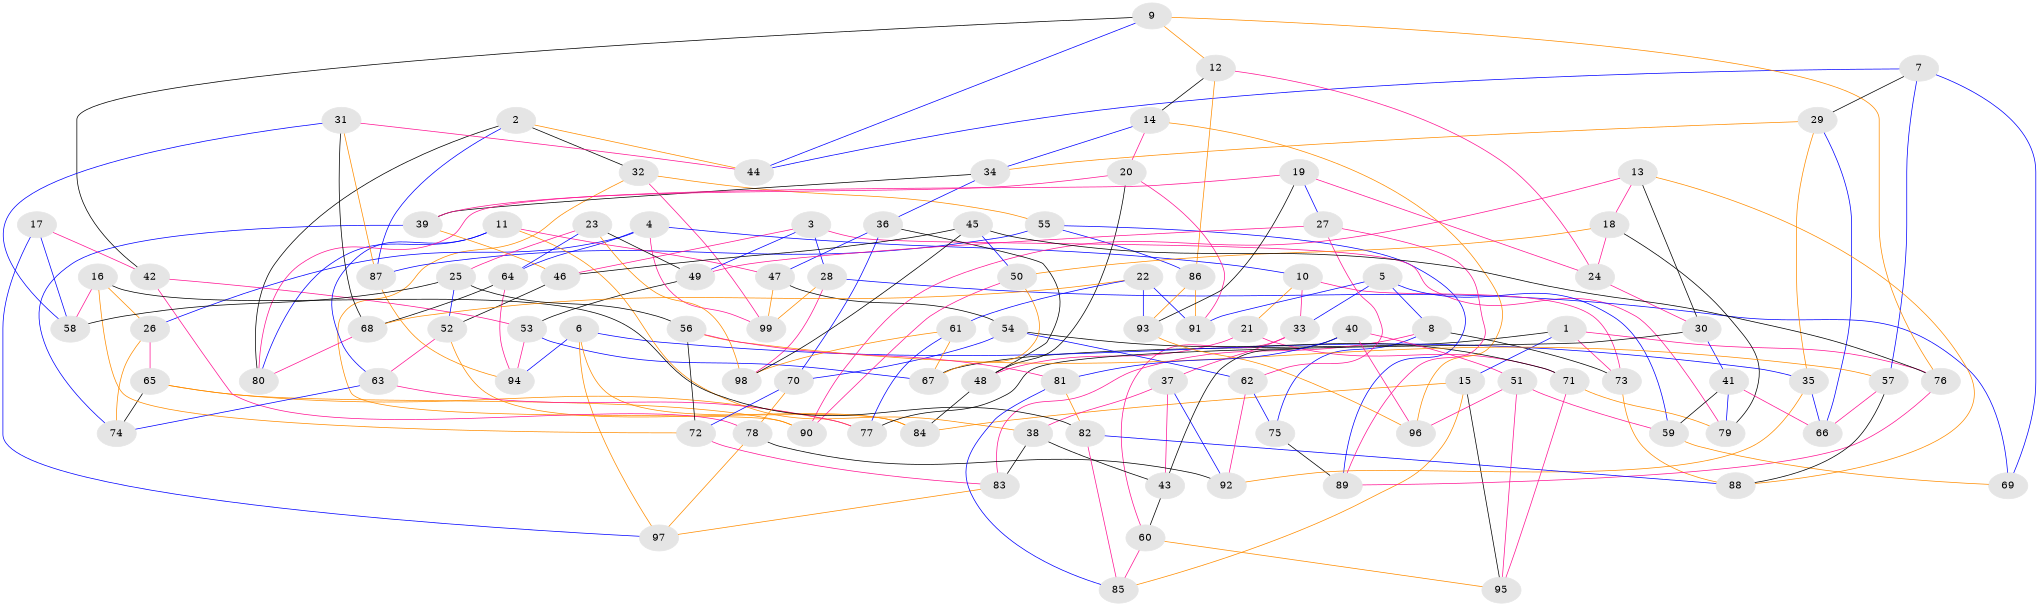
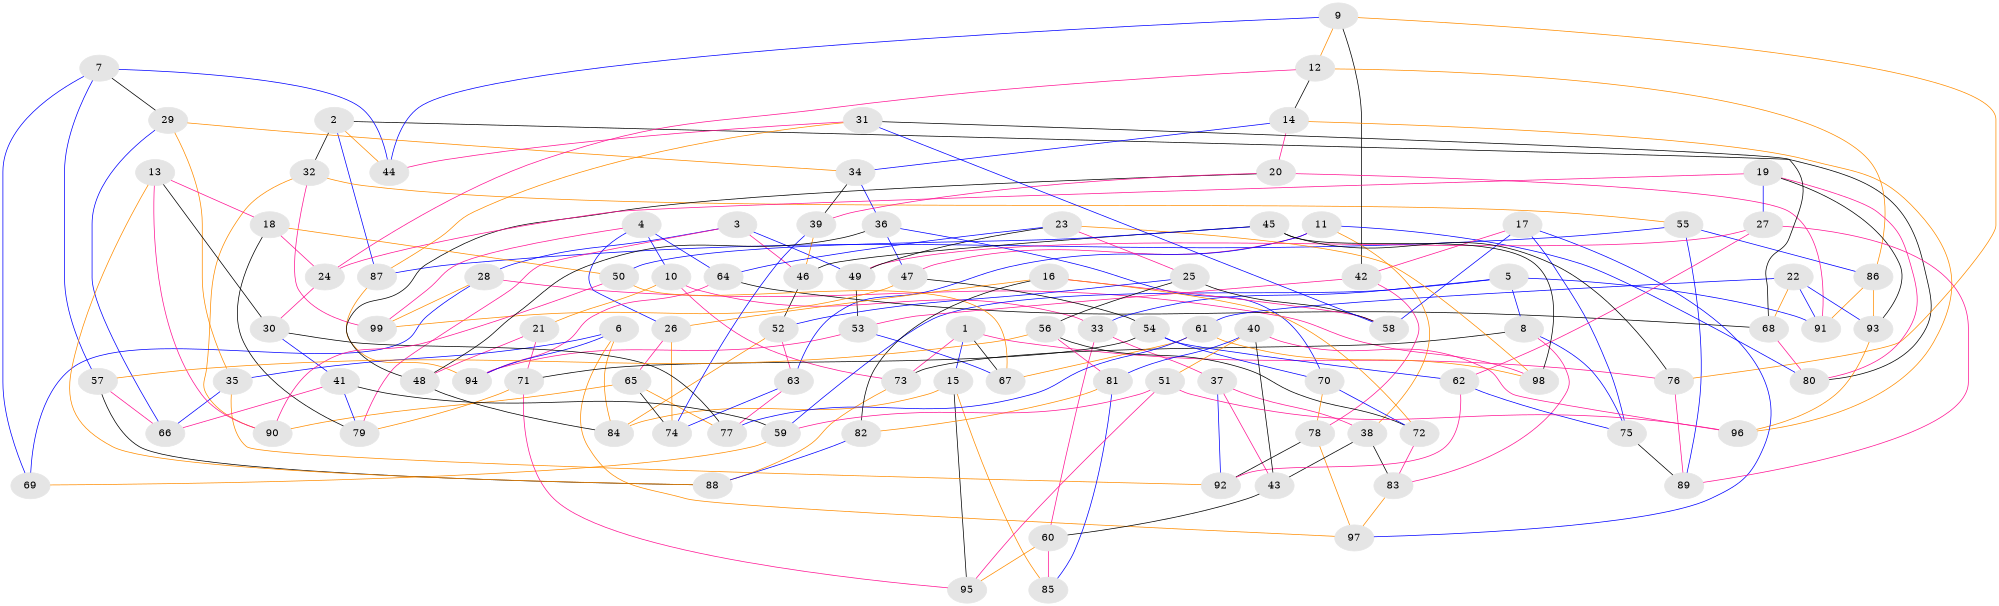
edge "17" -- "75": added
edge "40" -- "51": color deeppink -> darkorange
edge "82" -- "85": removed
